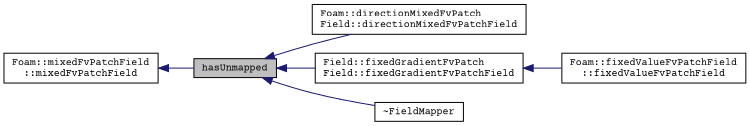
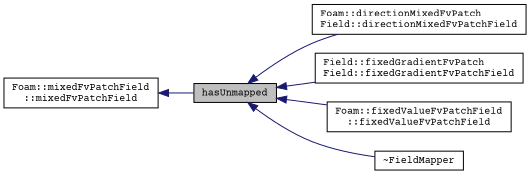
edge "Foam::fixedValueFvPatchField ::fixedValueFvPatchField" -> "Field::fixedGradientFvPatch Field::fixedGradientFvPatchField": now "Foam::fixedValueFvPatchField ::fixedValueFvPatchField" -> "hasUnmapped"
